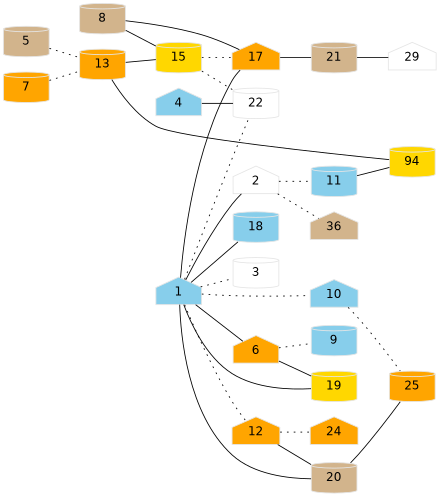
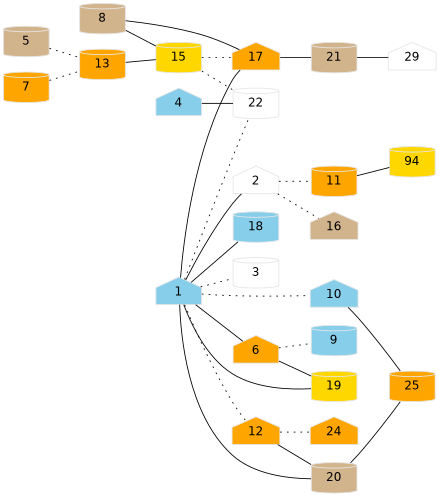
edge "13" -- "94": removed
node "11": fillcolor skyblue -> orange
node "36": label "36" -> "16"
edge "10" -- "25": style dotted -> solid
